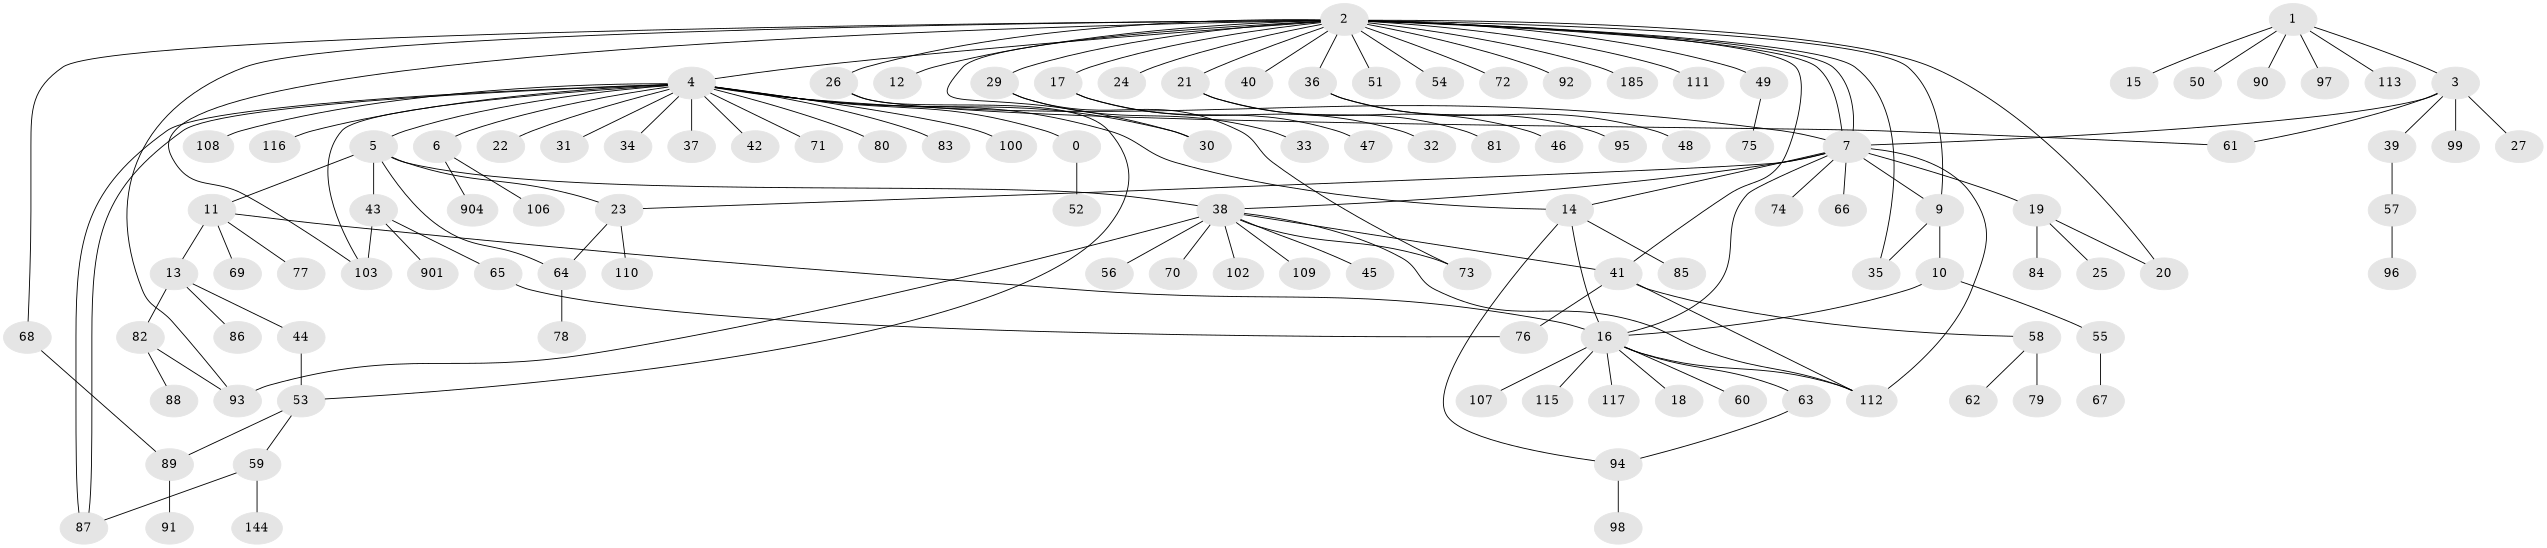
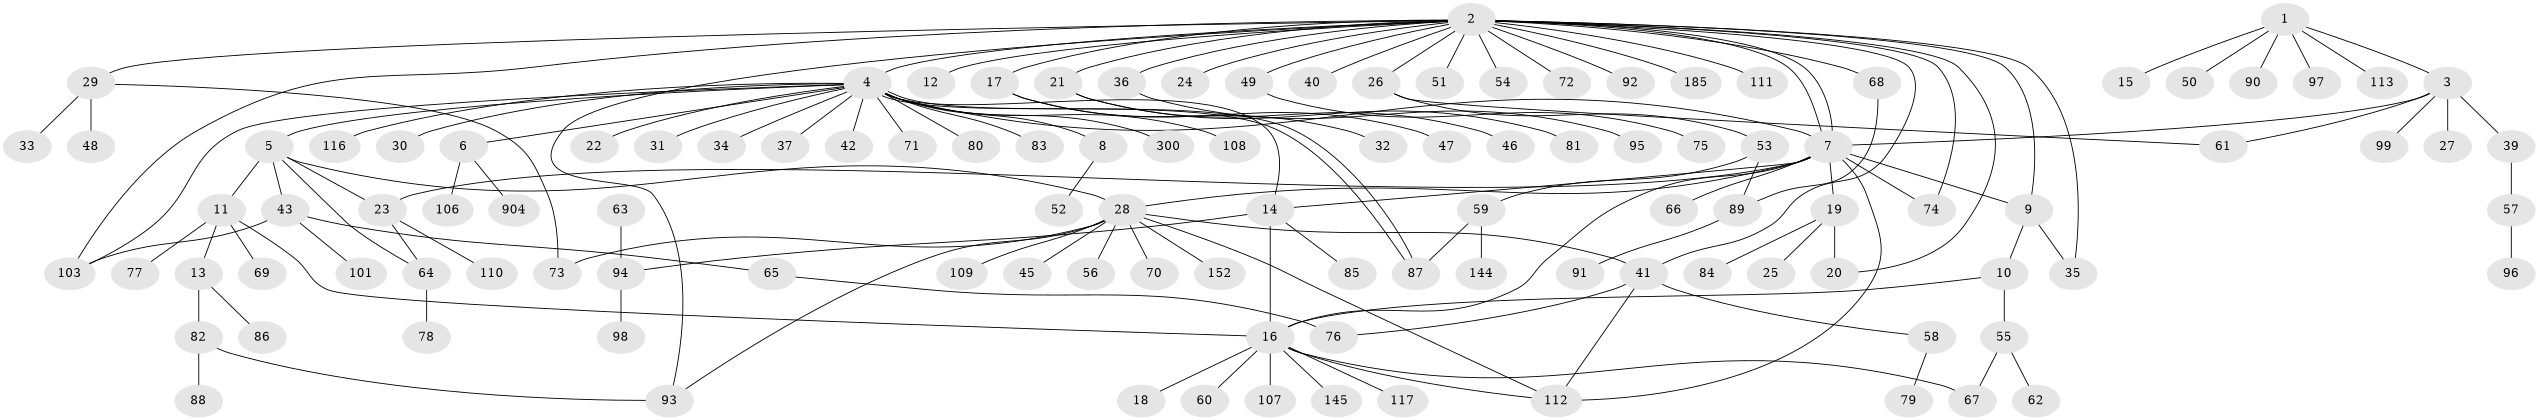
edge "2" -- "30": now "2" -- "74"
edge "36" -- "48": now "29" -- "48"
node "100": label "100" -> "300"
node "0": label "0" -> "8"
node "38": label "38" -> "28"
node "901": label "901" -> "101"
node "102": label "102" -> "152"
node "44": removed
edge "58" -- "62": now "55" -- "62"
edge "16" -- "63": now "16" -- "67"
node "115": label "115" -> "145"
